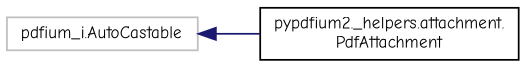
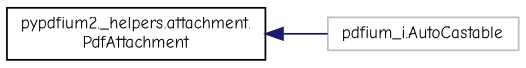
edge "pypdfium2._helpers.attachment. PdfAttachment" -> "pdfium_i.AutoCastable": reversed
